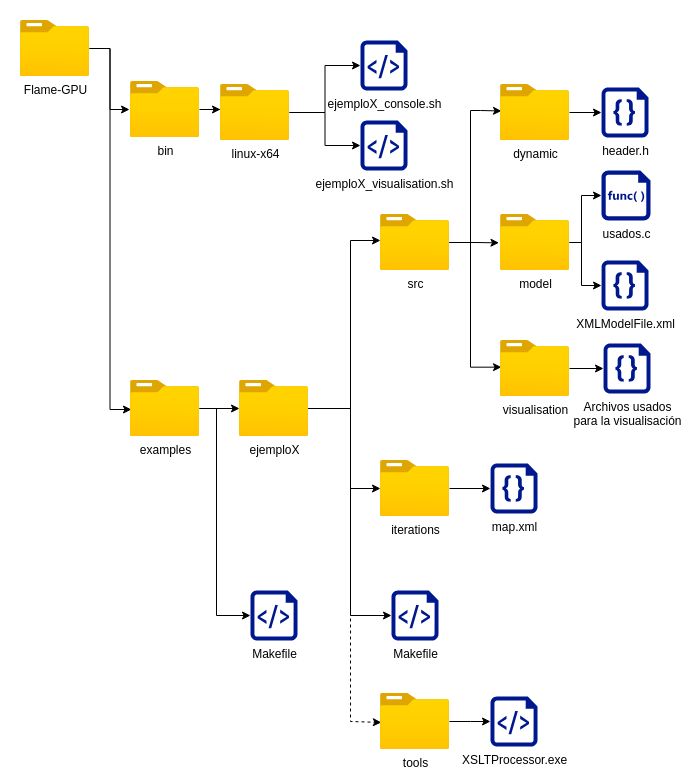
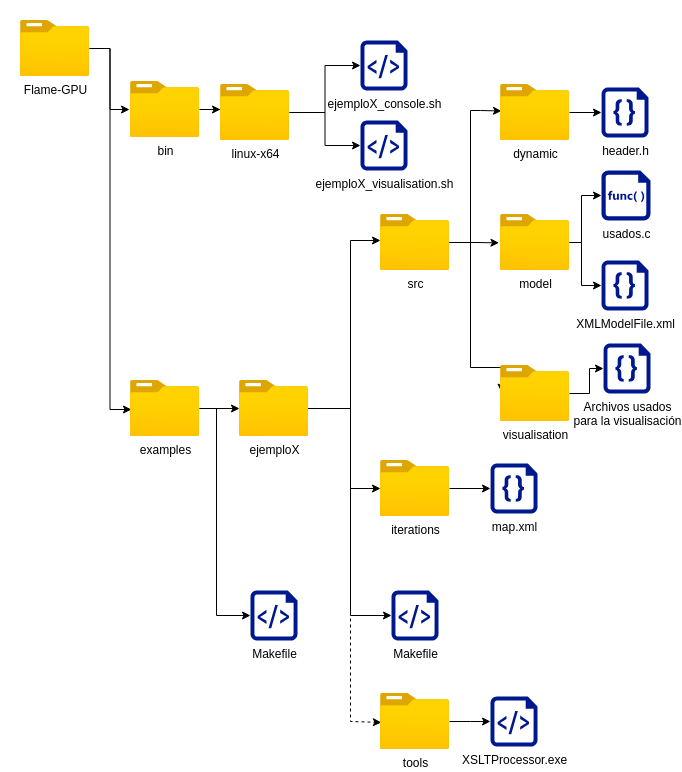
node "visualisation": moved (535, 369) -> (535, 394)
